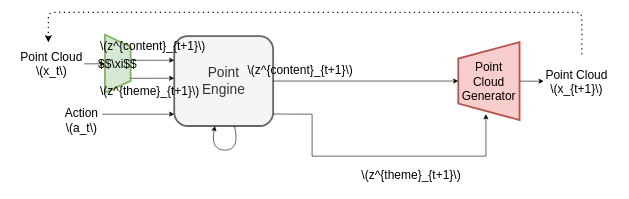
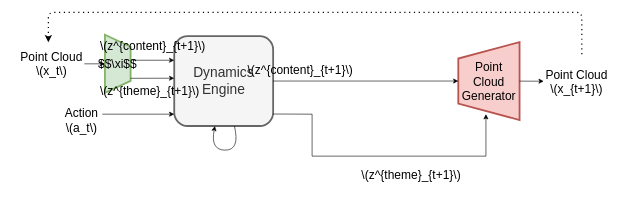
node "Point Engine": label "Point Engine" -> "Dynamics Engine"
